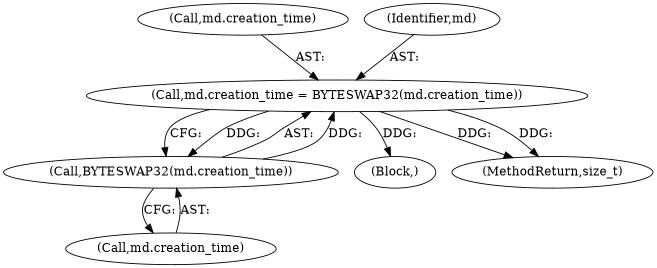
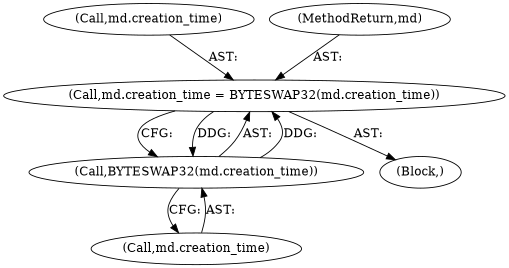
node "(Identifier,md)": label "(Identifier,md)" -> "(MethodReturn,md)"
edge "(Call,md.creation_time = BYTESWAP32(md.creation_time))" -> "(Block,)": label "DDG: " -> "AST: "
node "(MethodReturn,size_t)": removed
